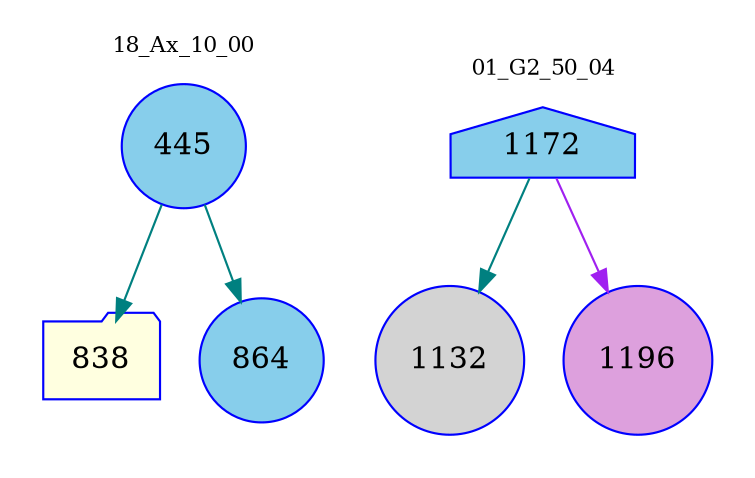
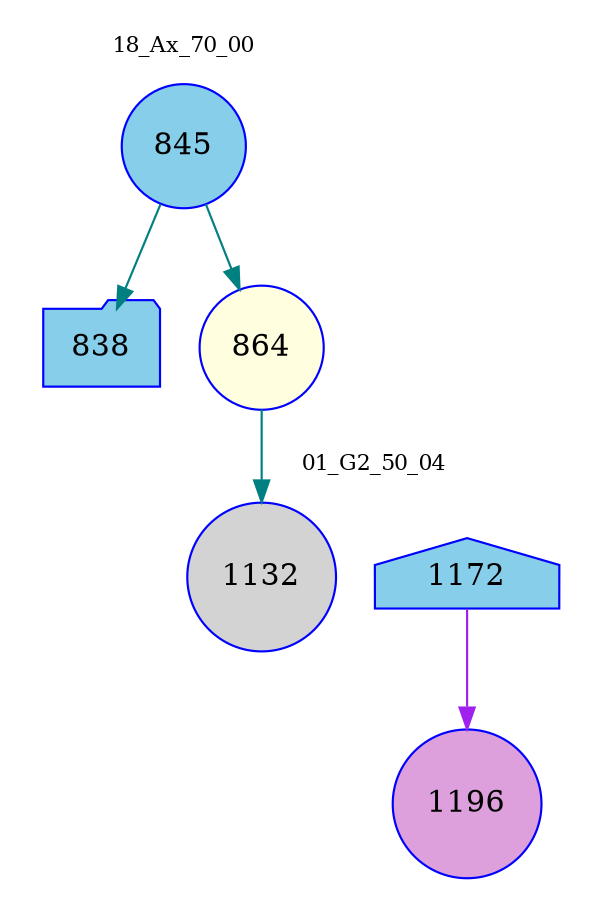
cluster "18_Ax_10_00": label "18_Ax_10_00" -> "18_Ax_70_00"
node "445": label "445" -> "845"
edge "1172" -> "1132": now "864" -> "1132"
node "838": fillcolor lightyellow -> skyblue
node "864": fillcolor skyblue -> lightyellow
